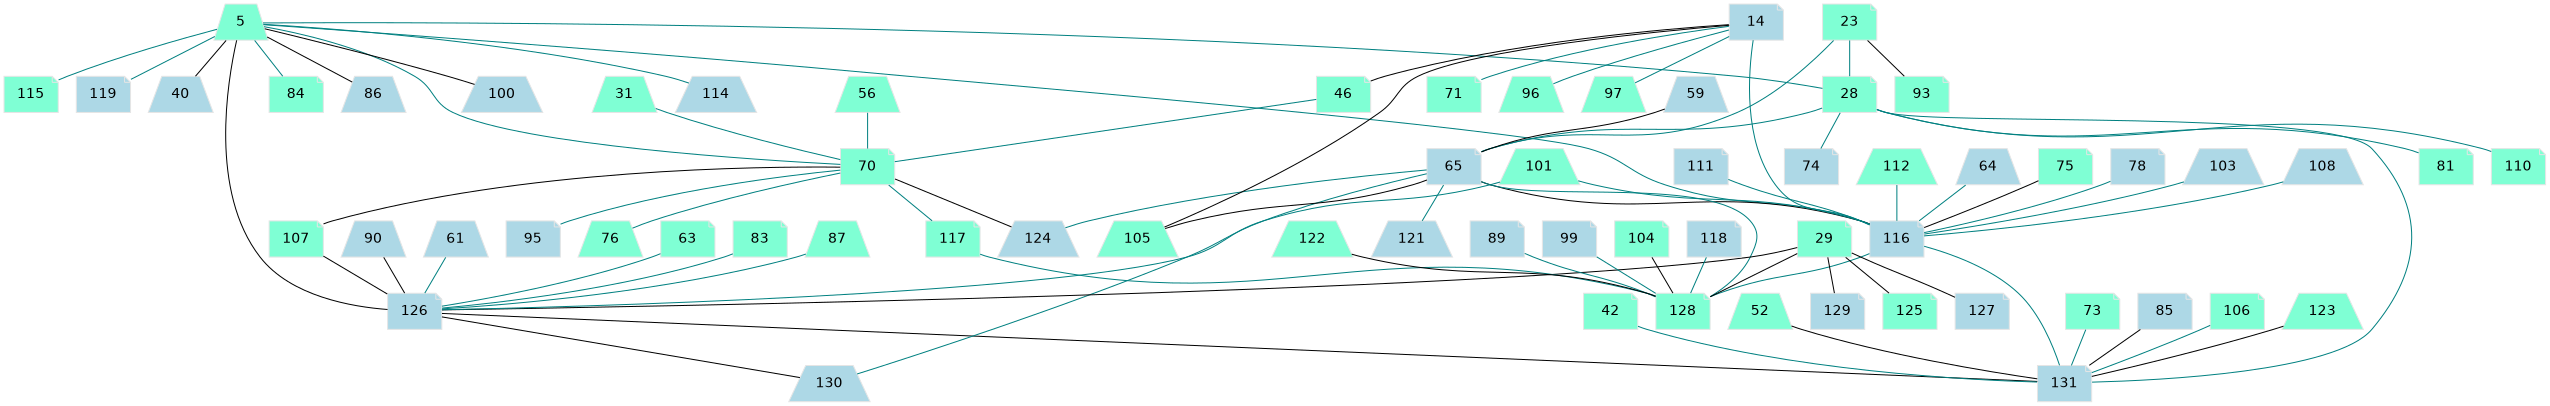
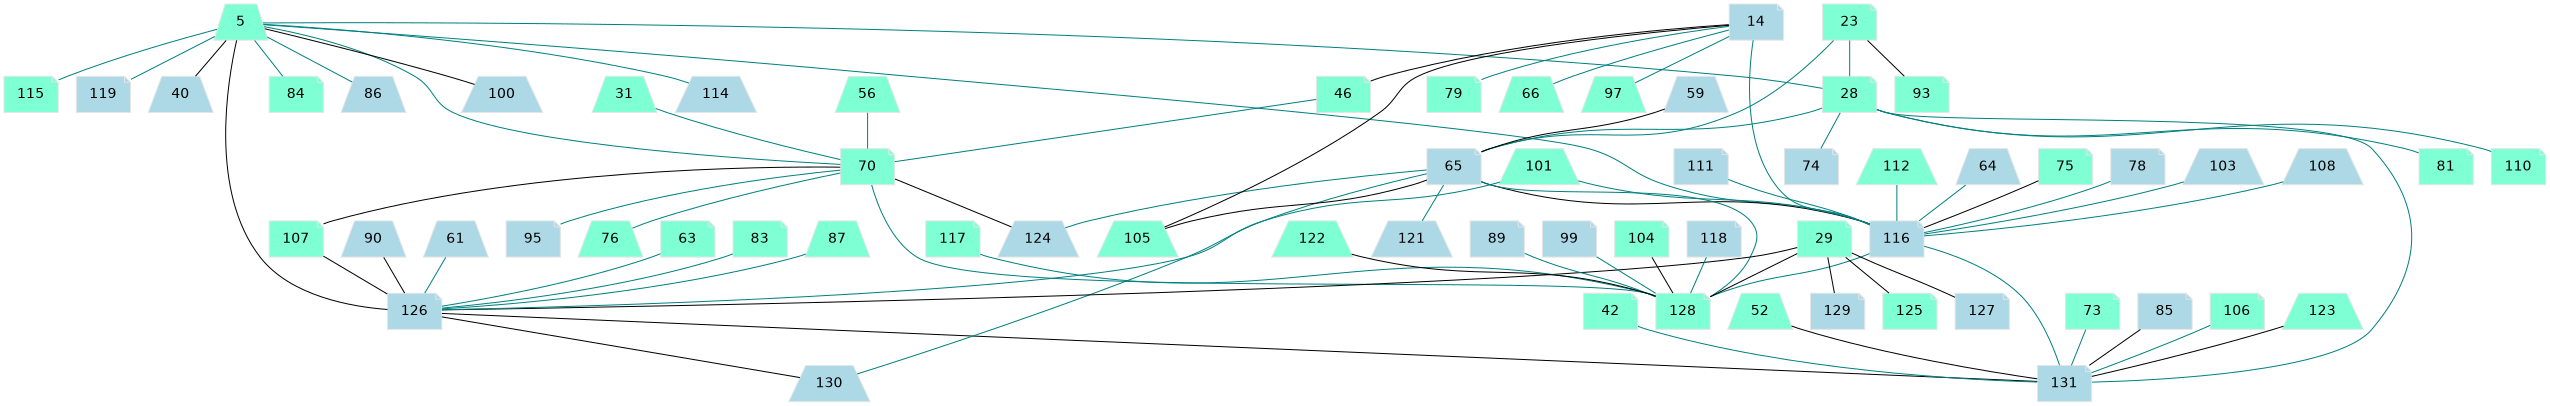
edge "5" -- "86": color black -> teal
node "71": label "71" -> "79"
node "96": label "96" -> "66"
edge "70" -- "117": now "70" -- "128"
